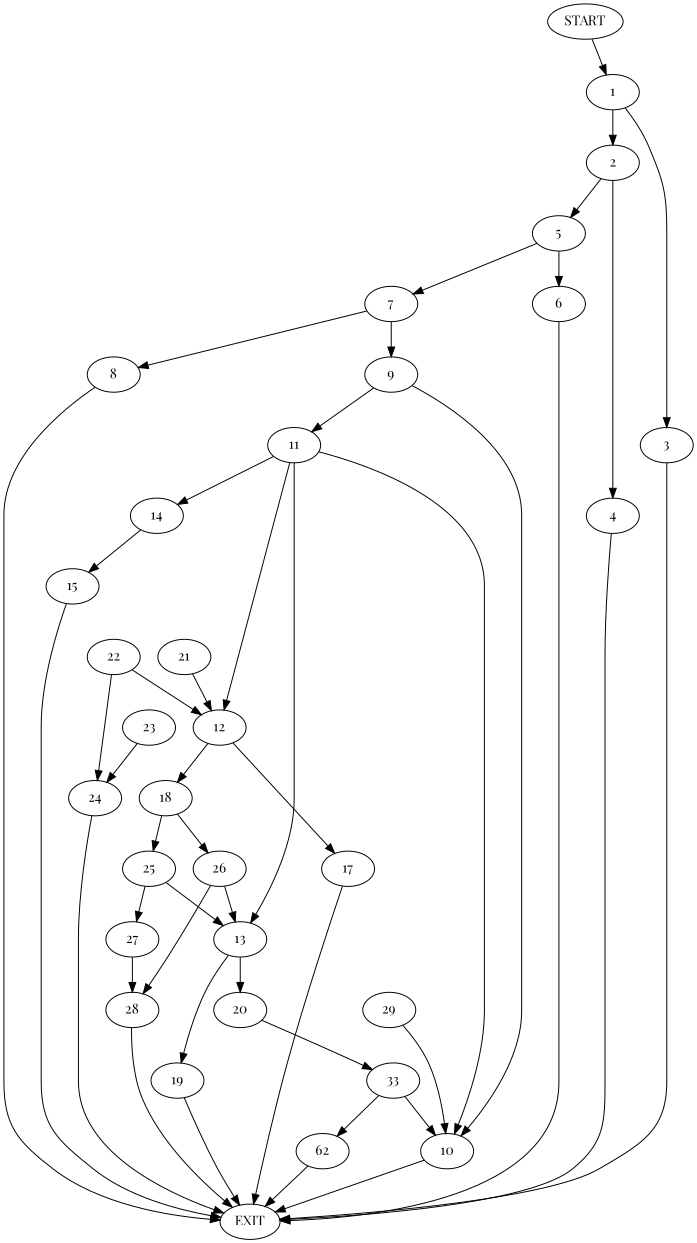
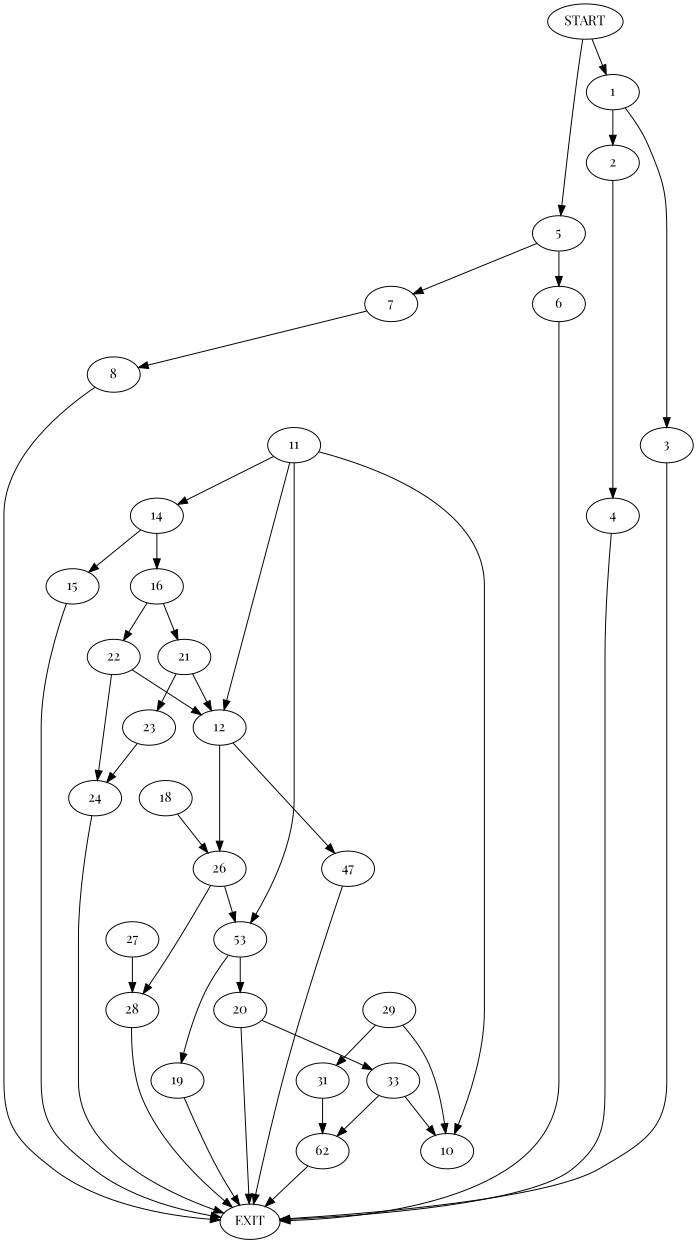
edge "2" -> "5": now "START" -> "5"
node "9": removed
node "16": added
edge "21" -> "23": added
edge "12" -> "18": now "12" -> "26"
node "25": removed
node "17": label "17" -> "47"
node "13": label "13" -> "53"
node "31": added
edge "10" -> "EXIT": now "20" -> "EXIT"
